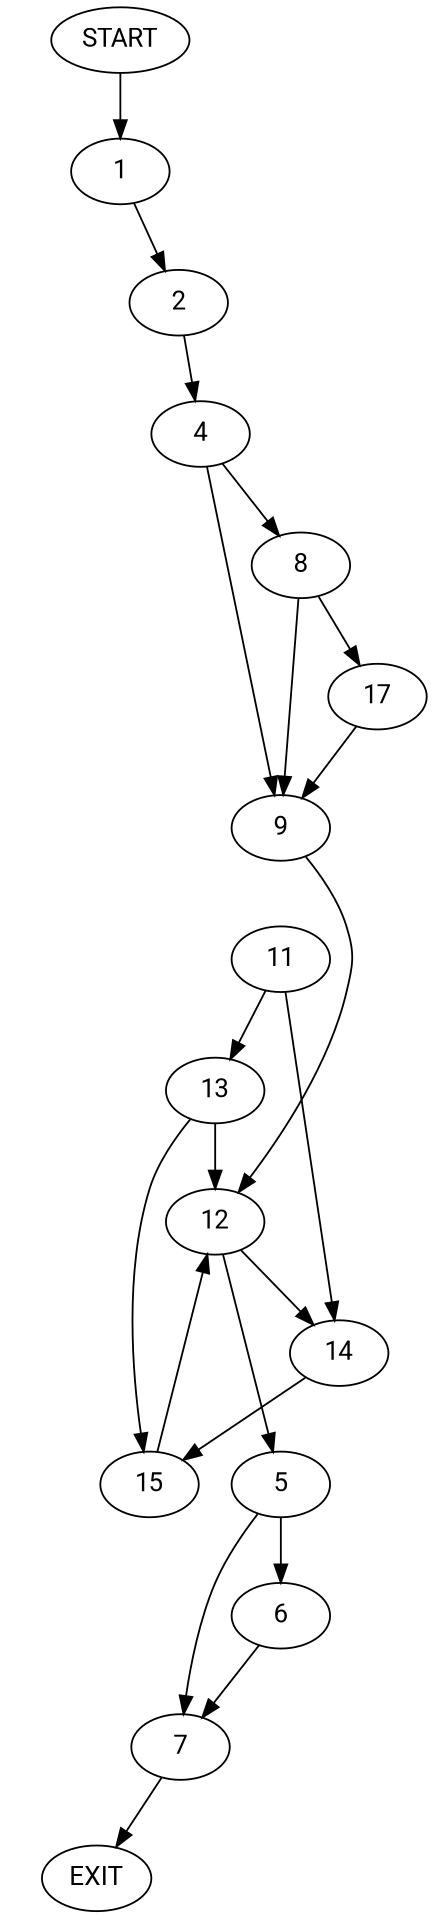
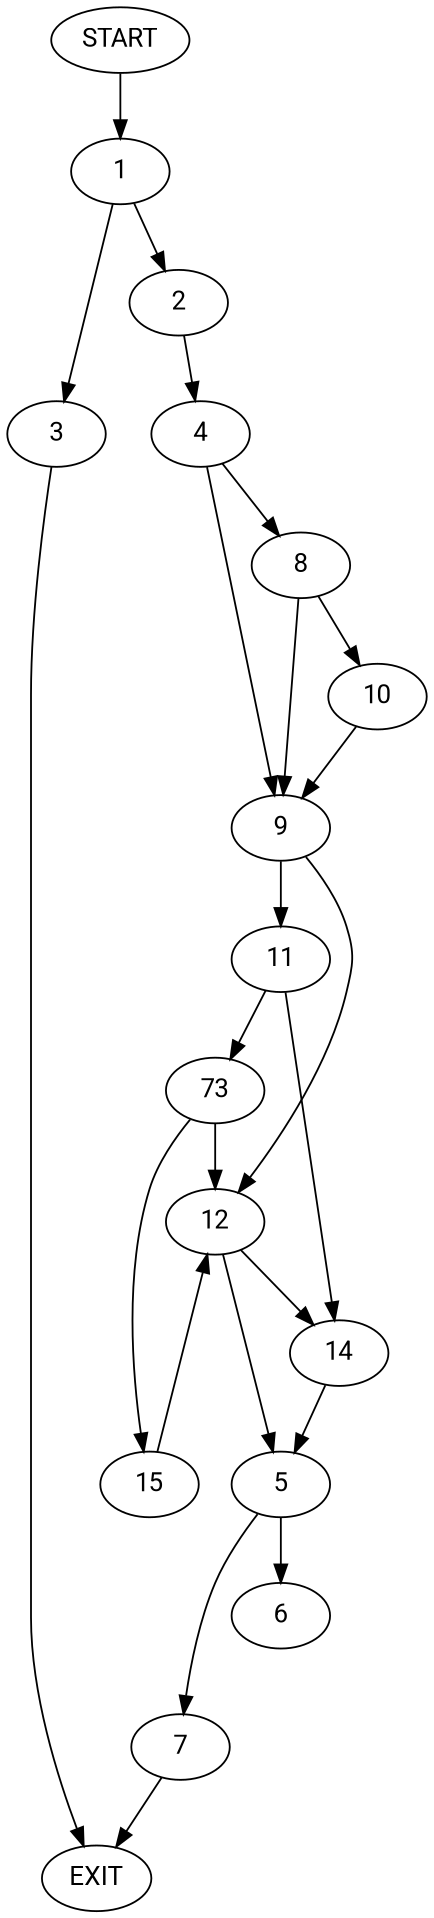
node "3": added
node "17": label "17" -> "10"
edge "9" -> "11": added
node "13": label "13" -> "73"
edge "14" -> "15": now "14" -> "5"
edge "6" -> "7": removed
